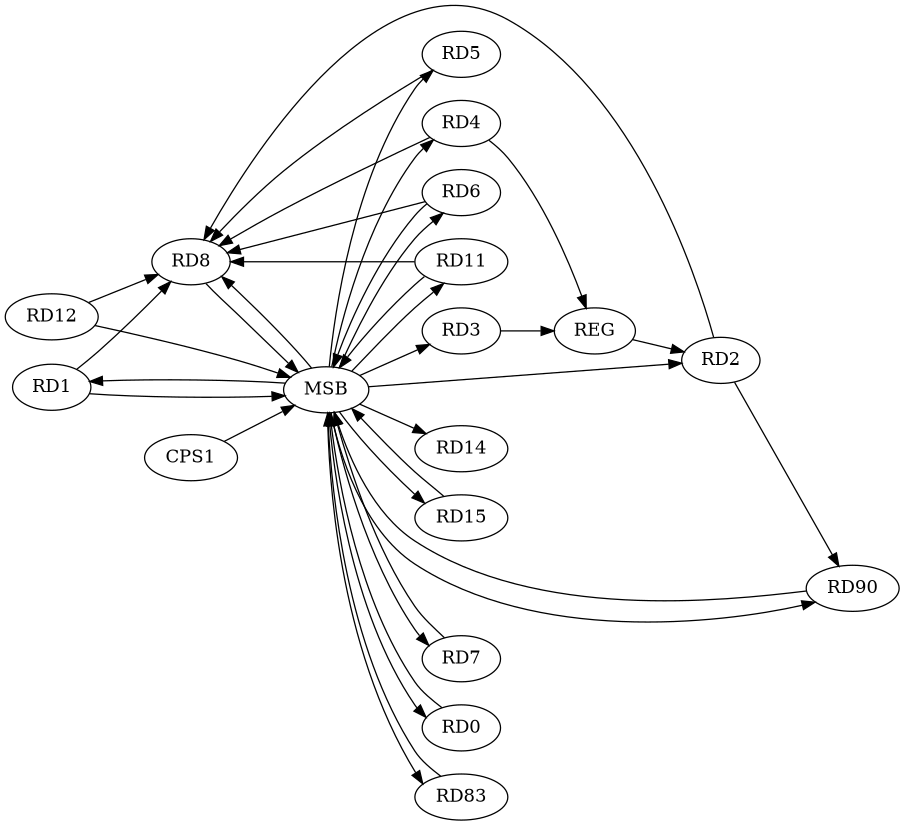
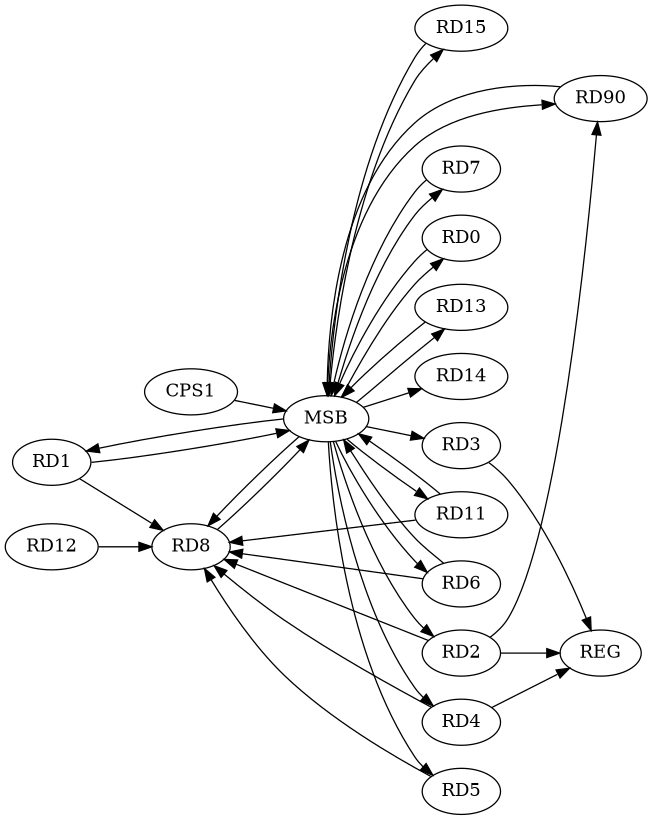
edge "REG" -> "RD2": reversed
edge "RD12" -> "MSB": removed
node "RD83": label "RD83" -> "RD13"
